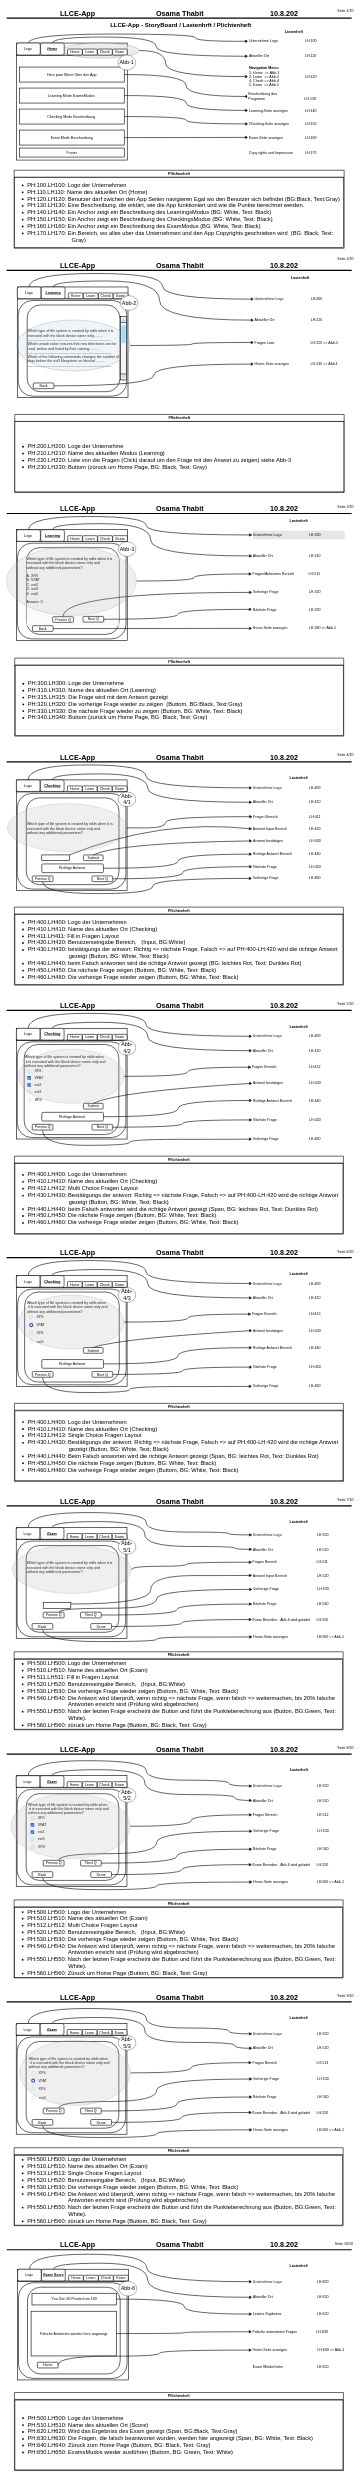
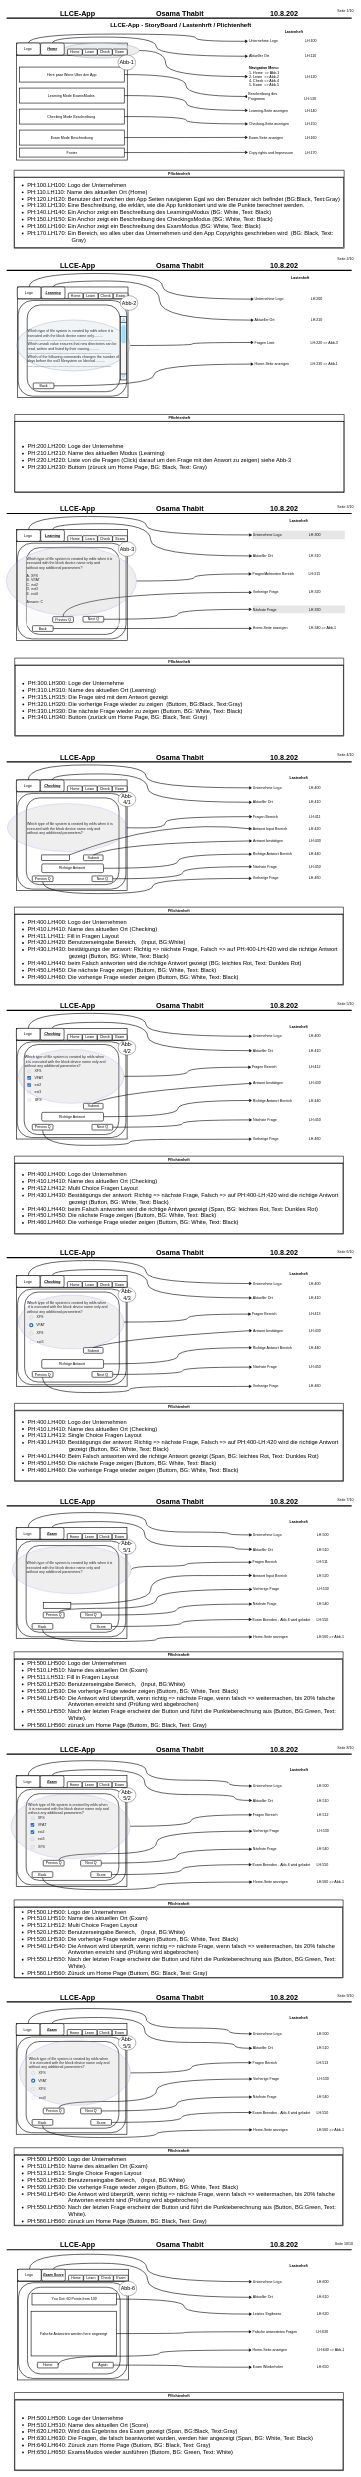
edge "Footer" -> "Copy rights und Impressum LH:170": added
node "Nächste Frage LH:330": fillcolor #ffffff -> #e6e6e6
node "Again": added
edge "Again" -> "Exam Wiederholen LH:650": added
